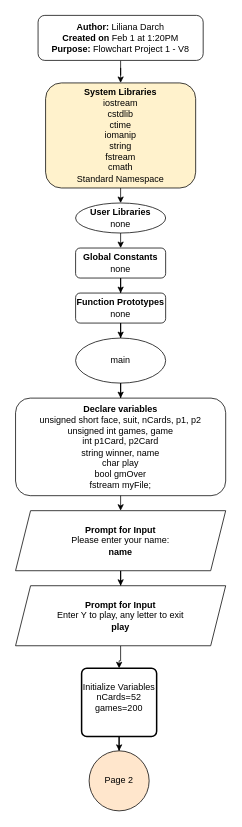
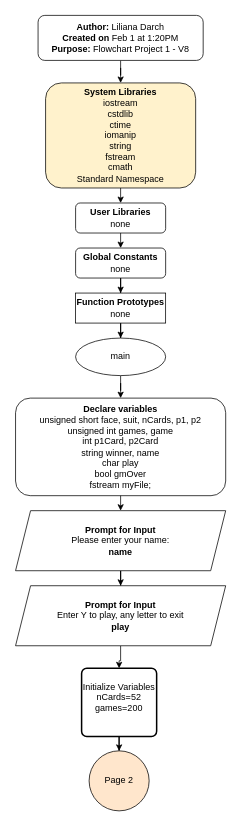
node "User Libraries none": shape ellipse -> rounded rectangle
node "Function Prototypes none": shape rounded rectangle -> rectangle
node "main": size 90x45 -> 90x38
